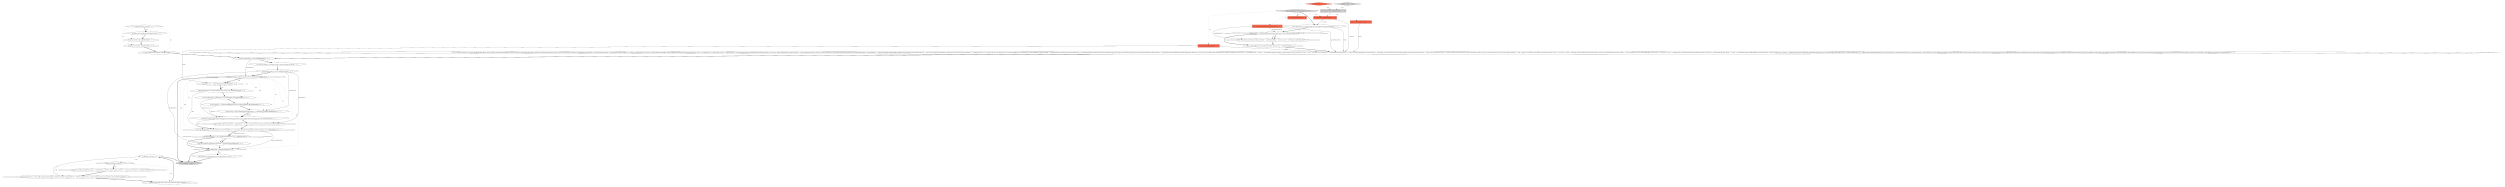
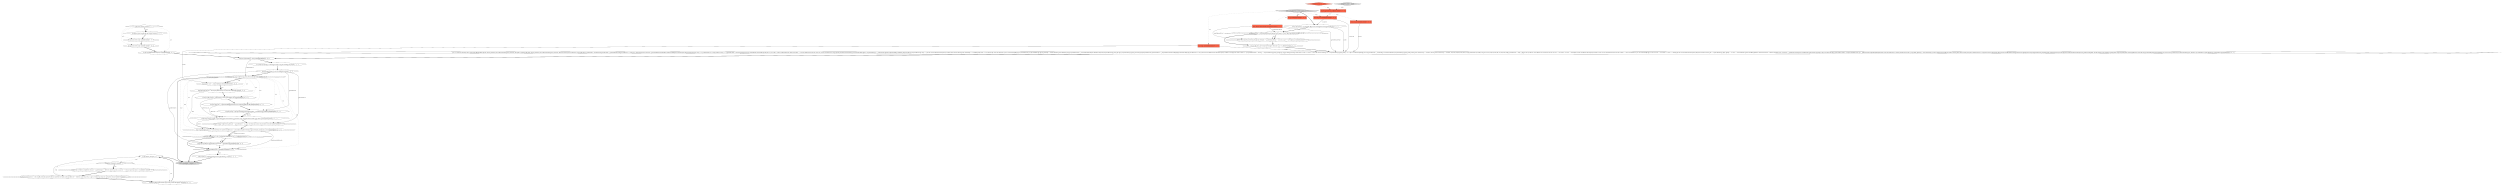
node "final AssignVMCmd cmd@@@2@@@['1', '1', '0']": fillcolor lightgray -> tomato
